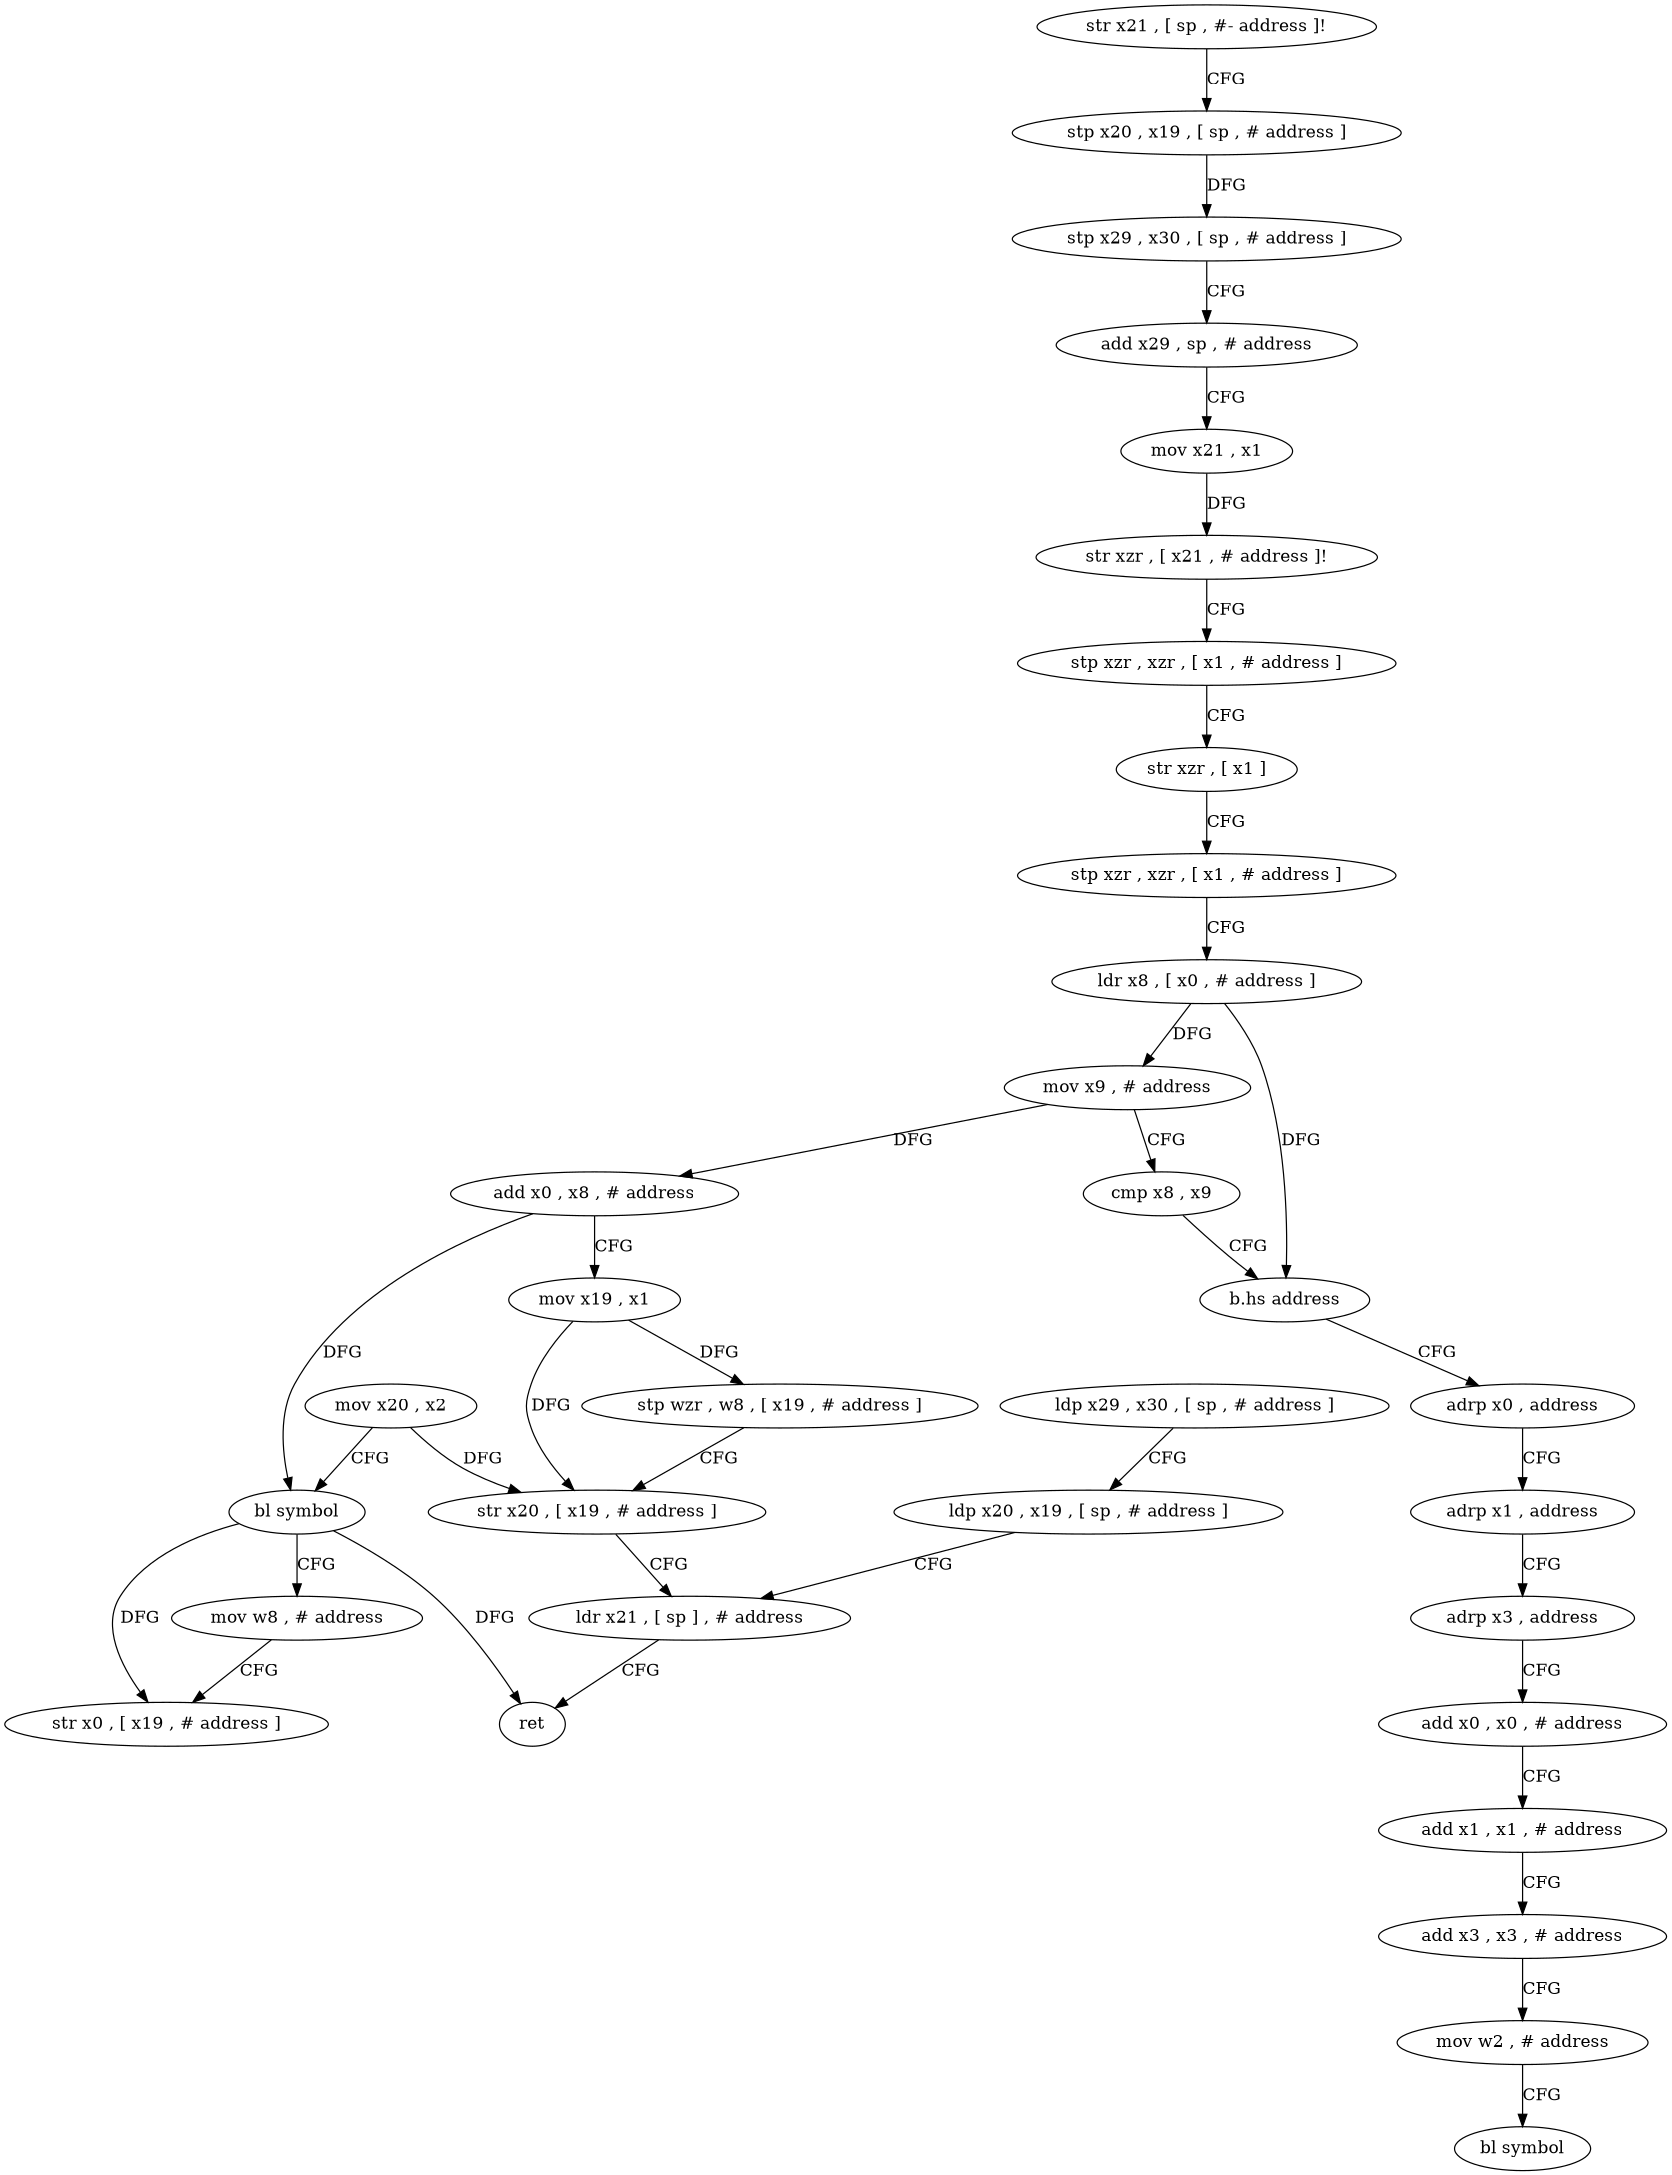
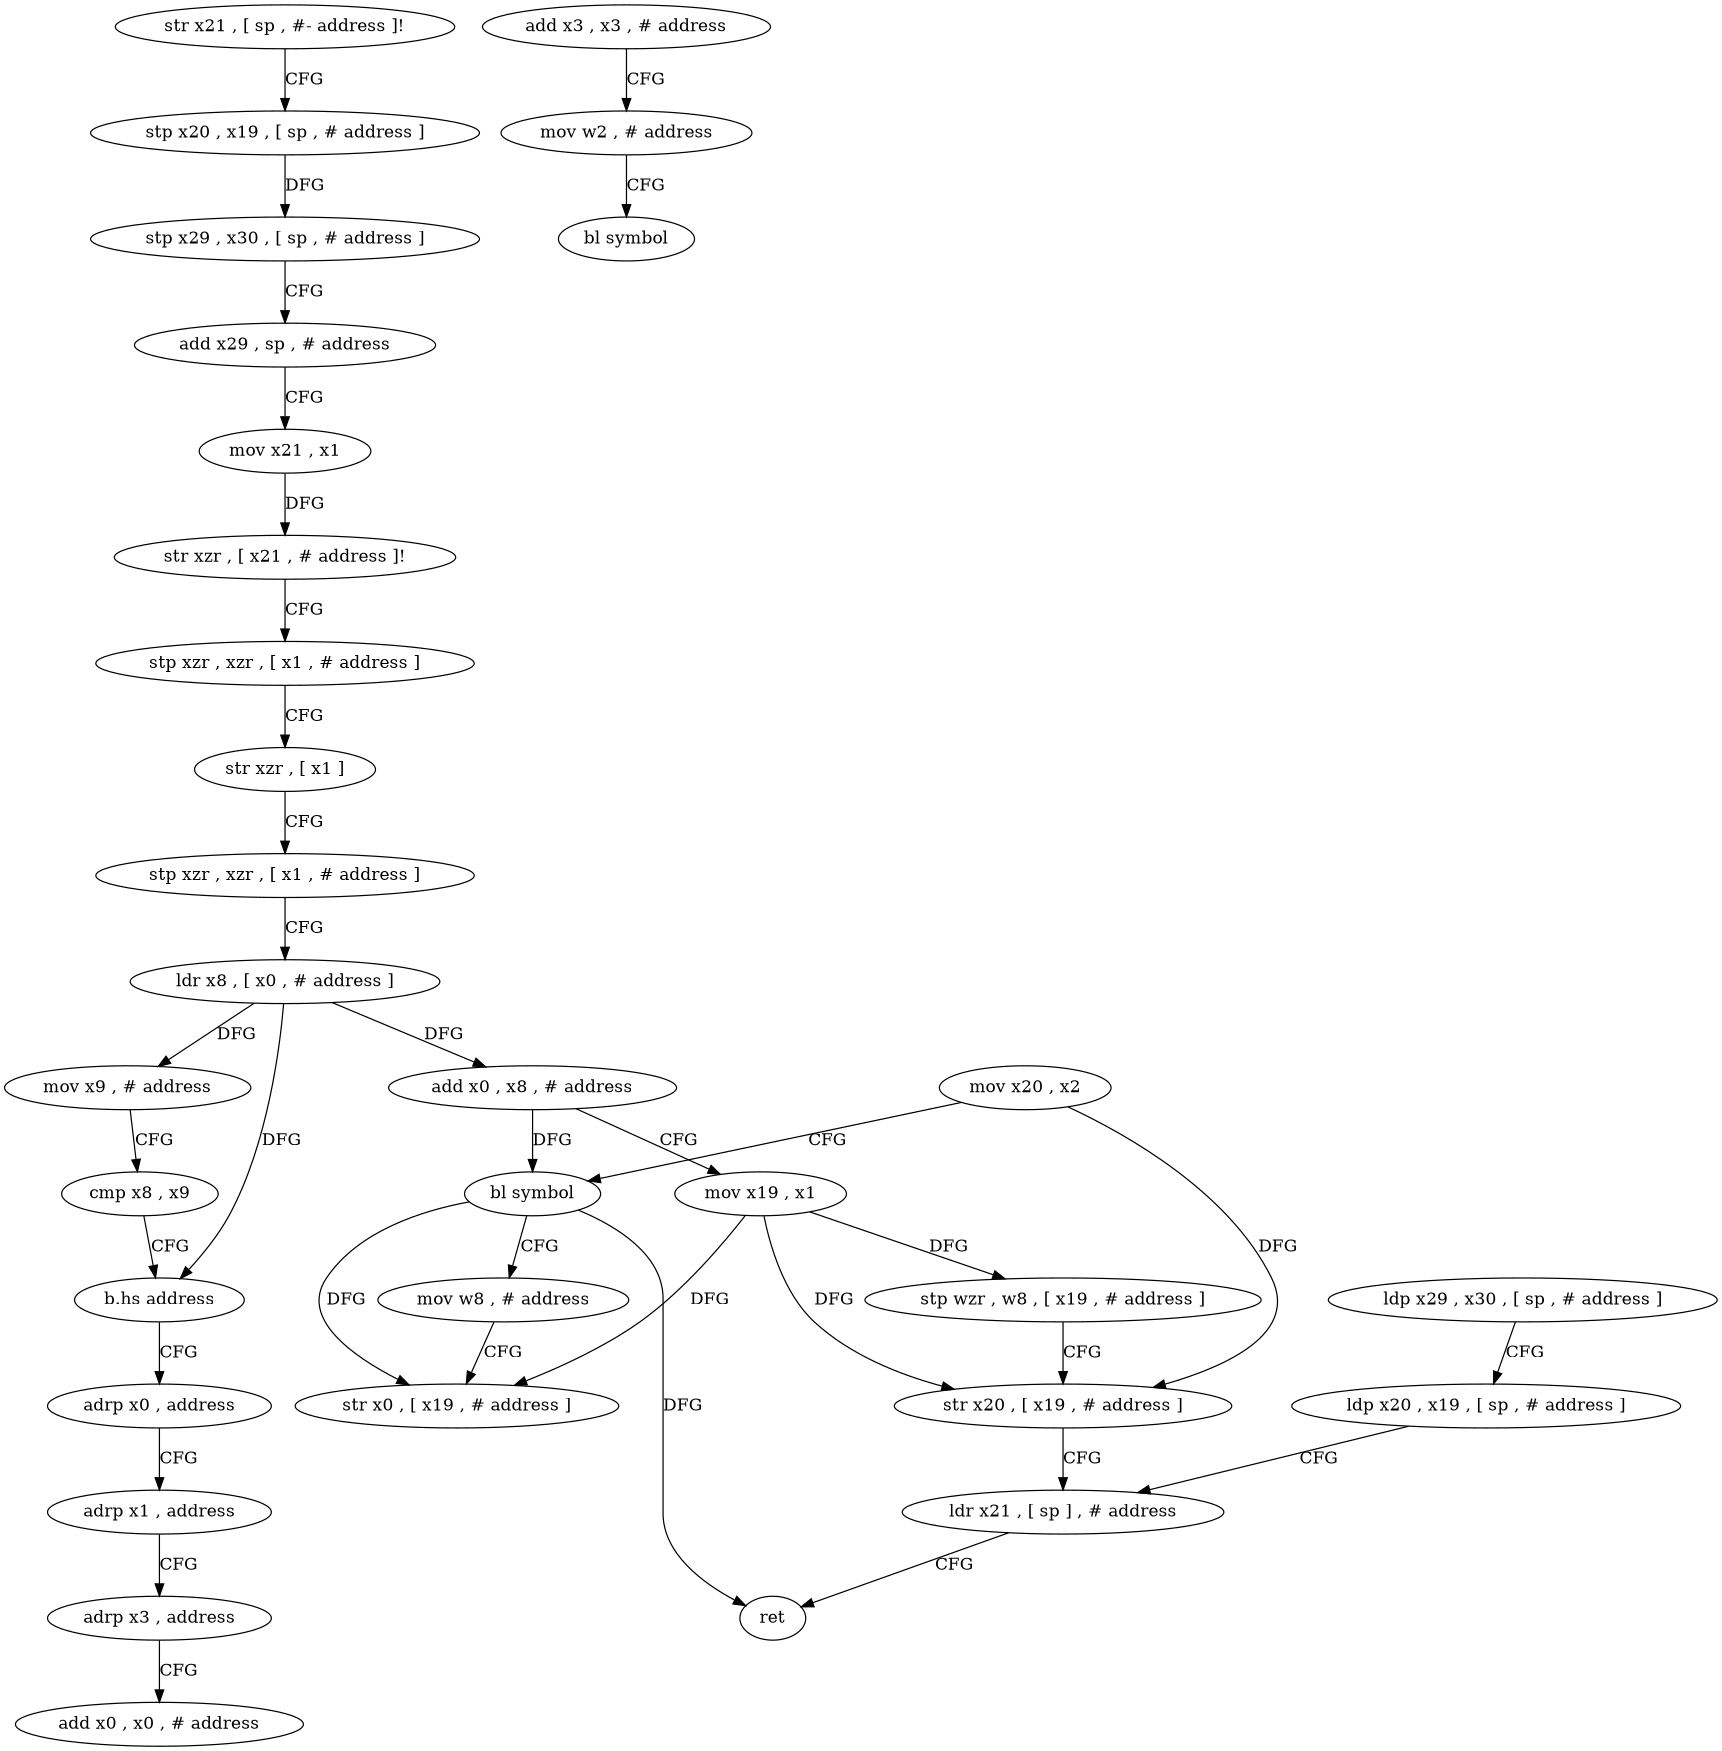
edge "mov x9 , # address" -> "add x0 , x8 , # address": now "ldr x8 , [ x0 , # address ]" -> "add x0 , x8 , # address"
edge "mov x19 , x1" -> "str x0 , [ x19 , # address ]": added, label "DFG"
node "add x1 , x1 , # address": removed
